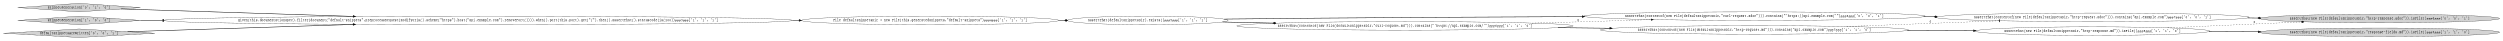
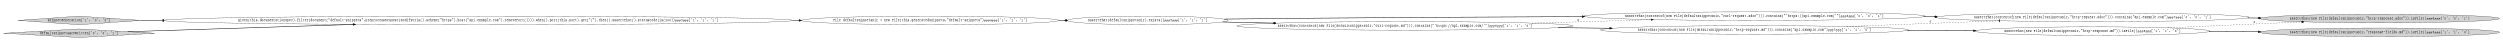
node "snippetGeneration['0', '1', '0']": removed
